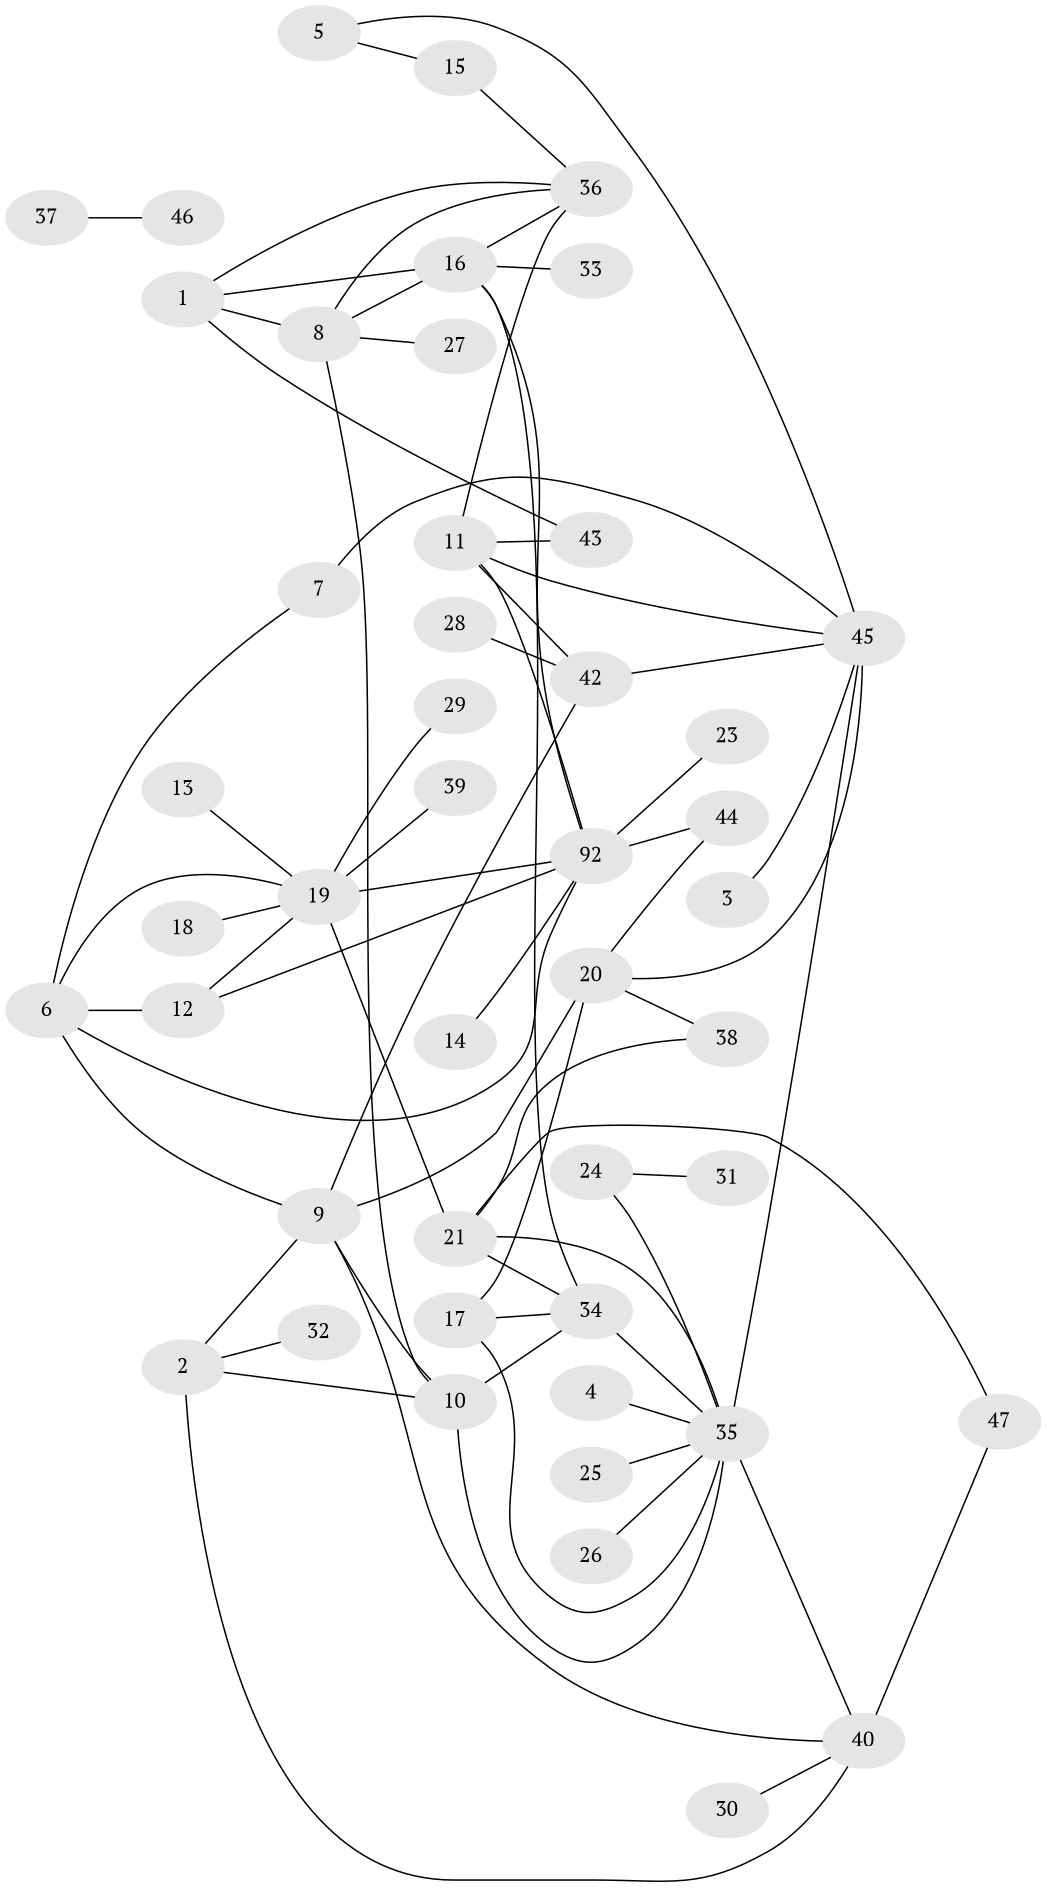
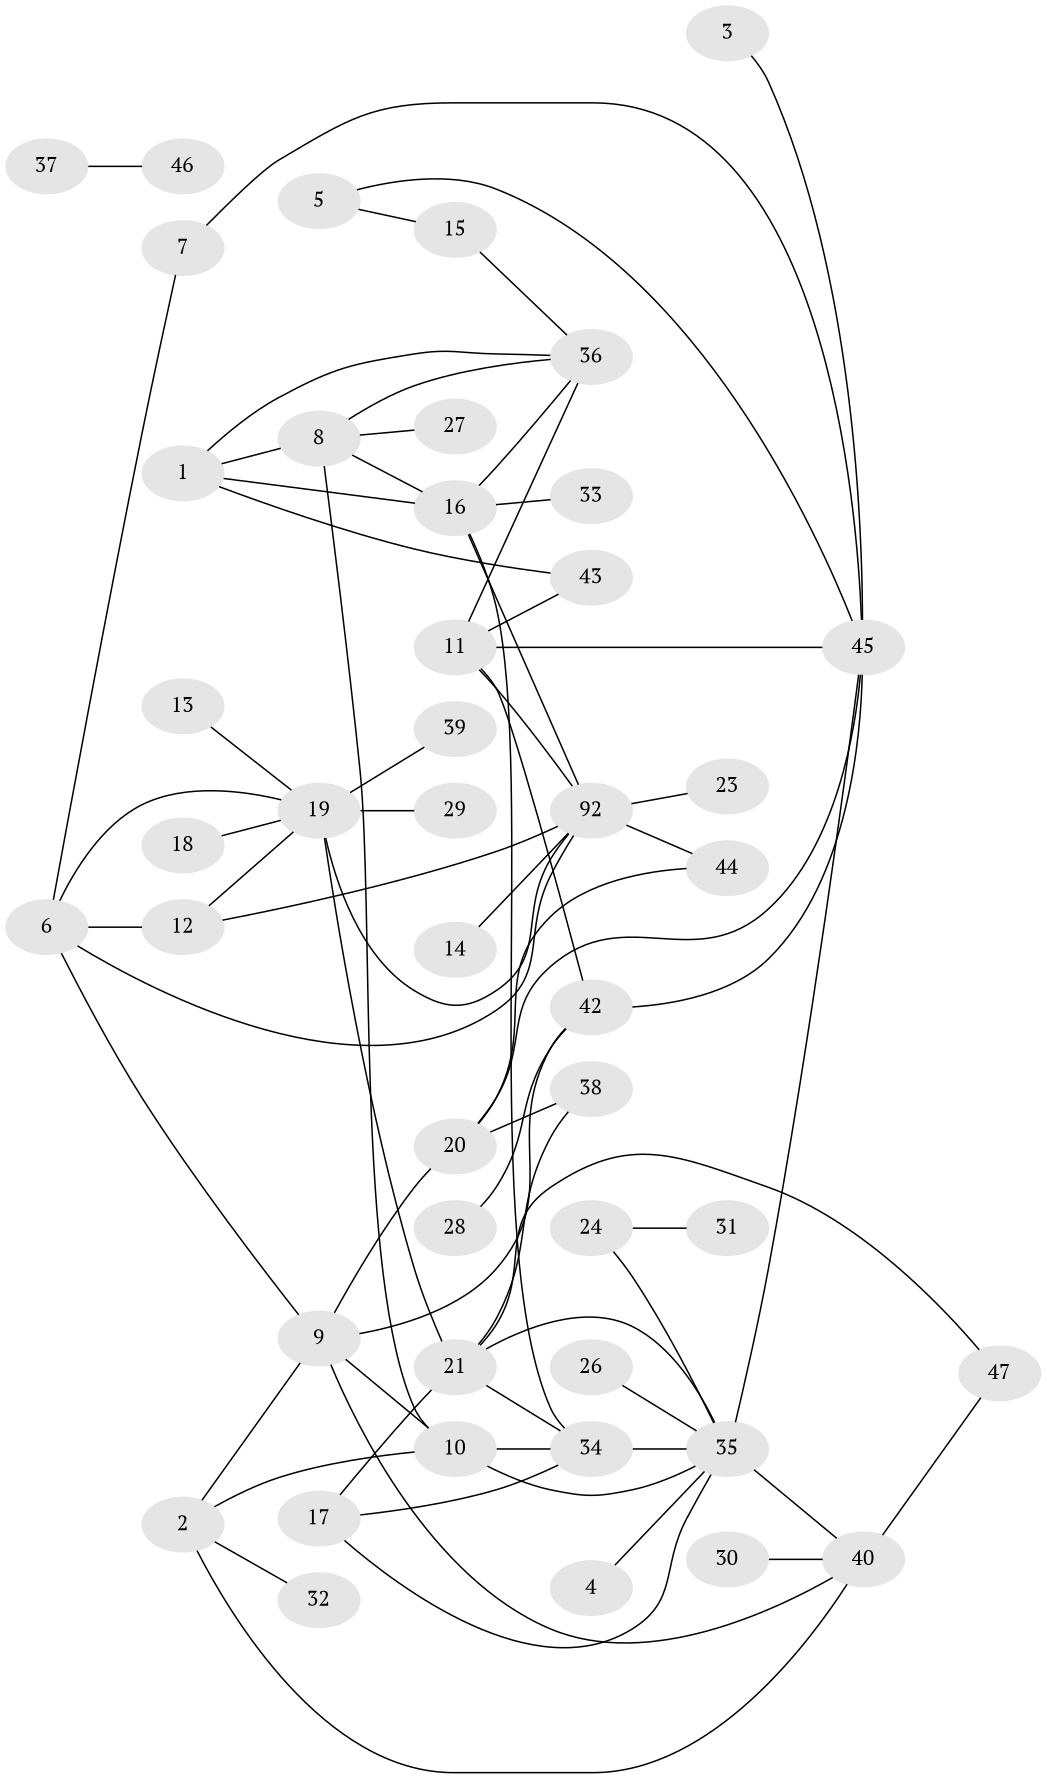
edge "20" -- "17": now "21" -- "17"
node "25": removed
